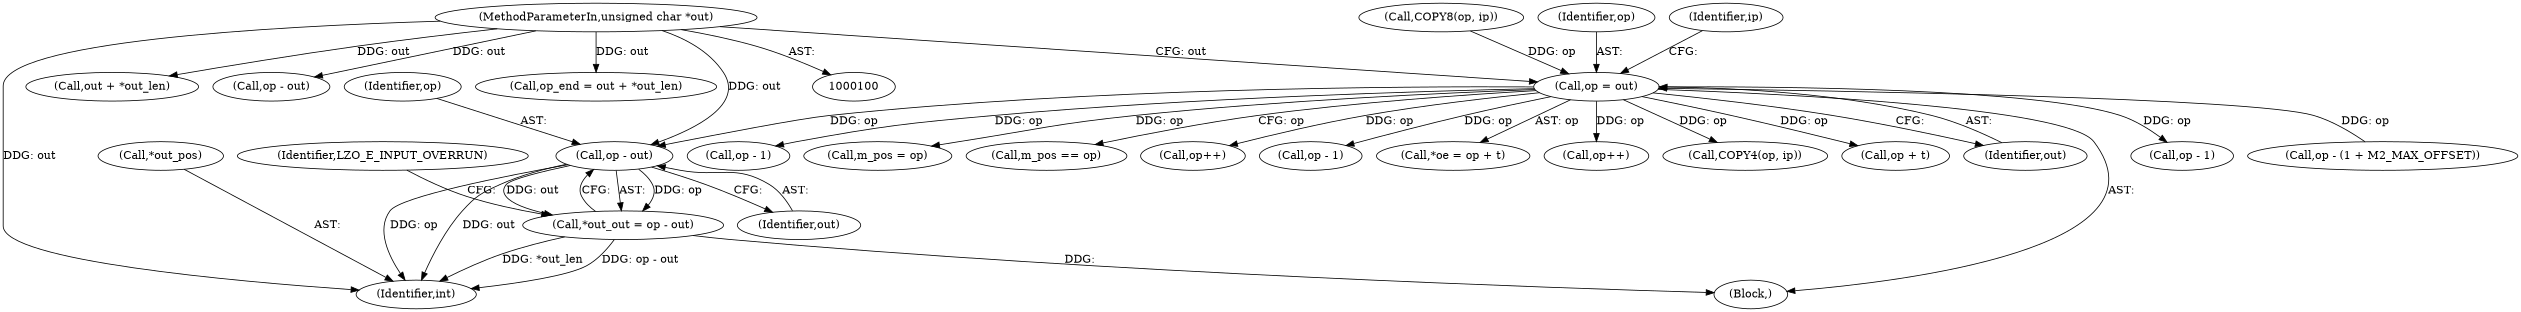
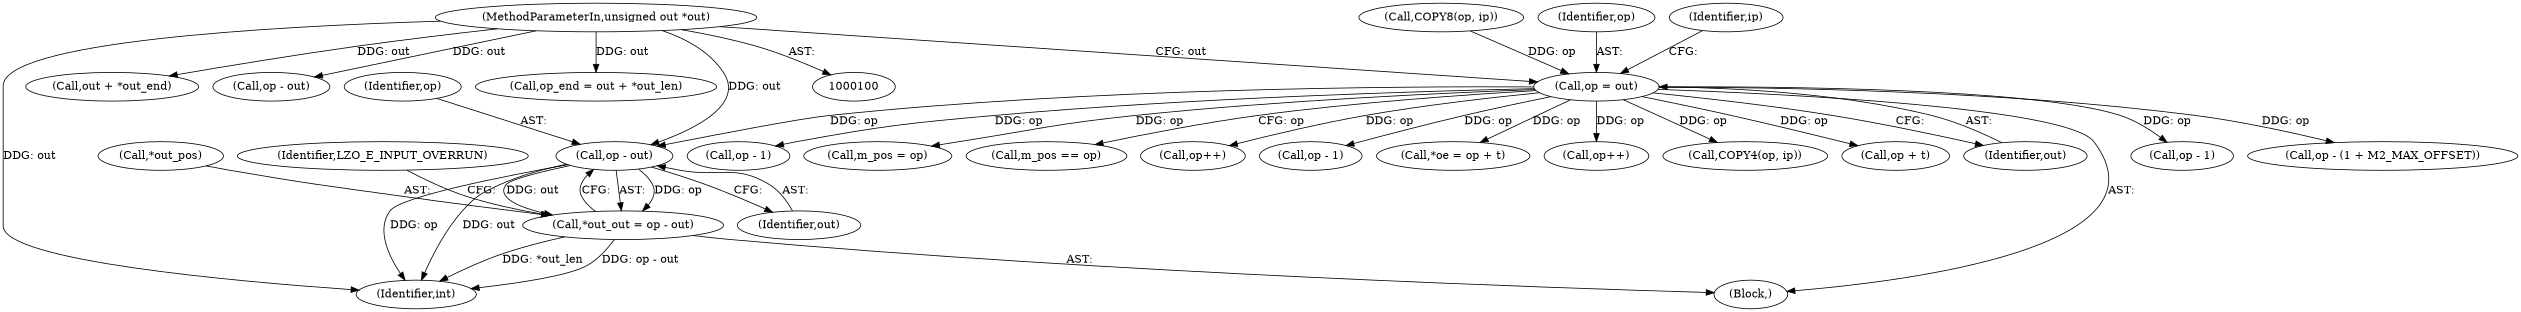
node "(MethodParameterIn,unsigned char *out)": label "(MethodParameterIn,unsigned char *out)" -> "(MethodParameterIn,unsigned out *out)"
node "(Call,out + *out_len)": label "(Call,out + *out_len)" -> "(Call,out + *out_end)"
edge "(Call,op - (1 + M2_MAX_OFFSET))" -> "(Call,op = out)": reversed
edge "(Call,op = out)" -> "(Call,*oe = op + t)": label "AST: op" -> "DDG: op"
edge "(Call,*out_pos)" -> "(Identifier,int)": now "(Call,*out_pos)" -> "(Call,*out_out = op - out)"
edge "(Call,*out_out = op - out)" -> "(Block,)": label "DDG: " -> "AST: "
